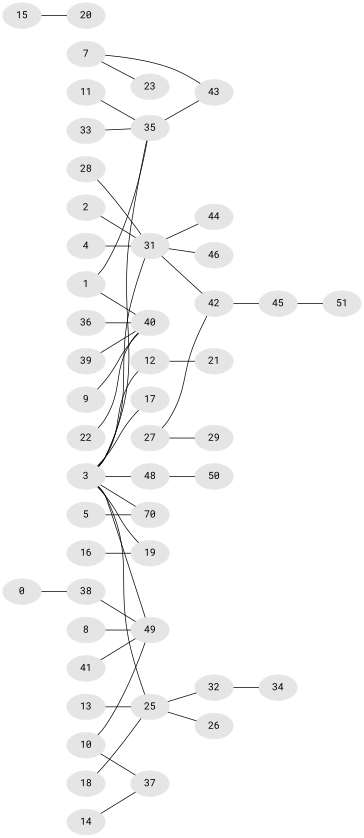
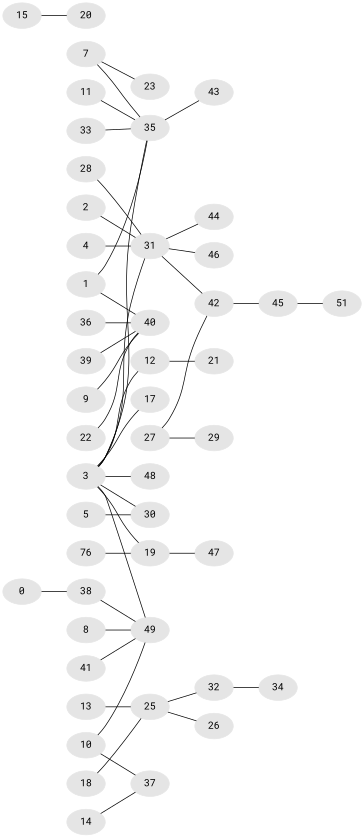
edge "7" -- "43": now "7" -- "35"
node "50": removed
node "70": label "70" -> "30"
node "16": label "16" -> "76"
node "47": added
edge "3" -- "25": removed
